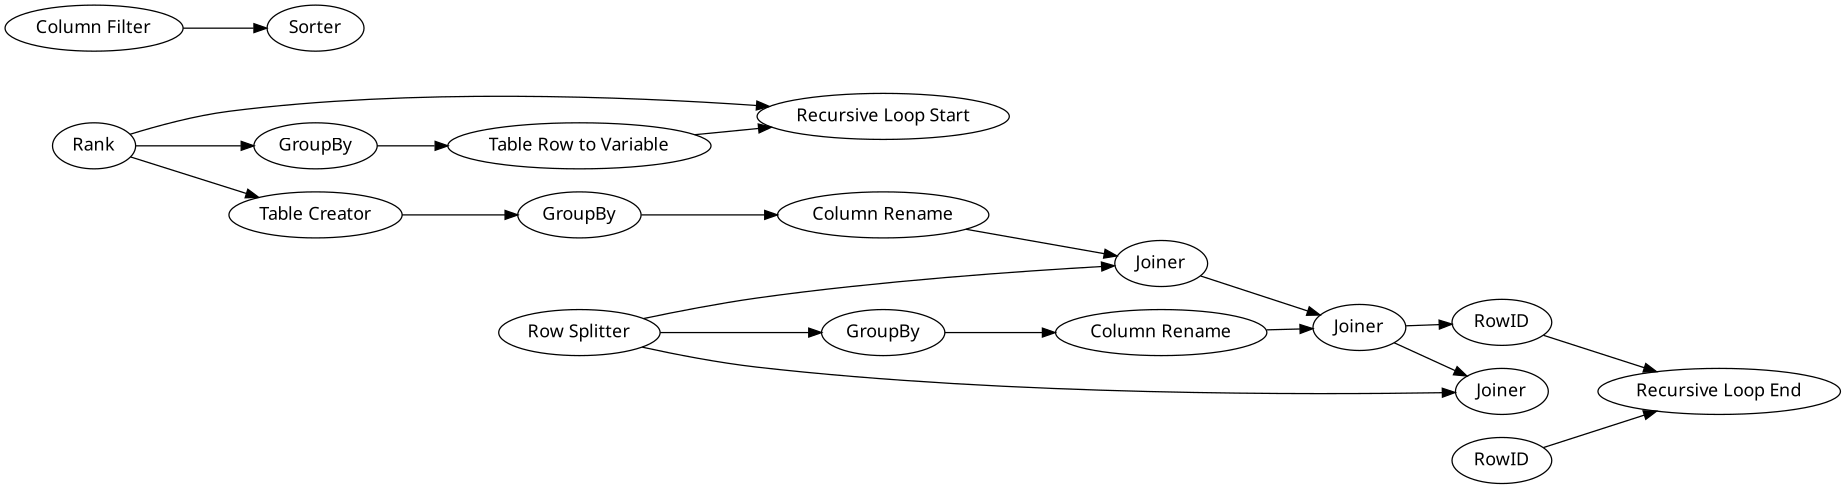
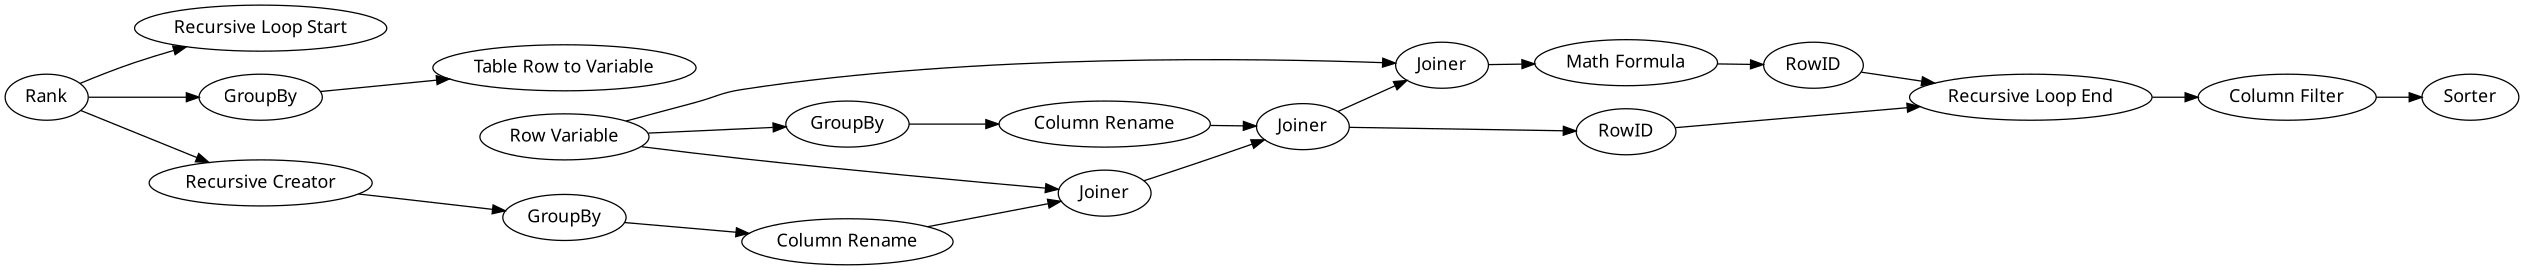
node "Math Formula": added
edge "Recursive Loop End" -> "Column Filter": added
edge "Table Row to Variable" -> "Recursive Loop Start": removed
node "Table Creator": label "Table Creator" -> "Recursive Creator"
node "Row Splitter": label "Row Splitter" -> "Row Variable"
